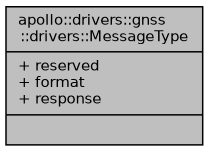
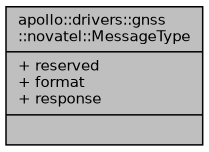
node "apollo::drivers::gnss": text "::drivers::MessageType" -> "::novatel::MessageType"
